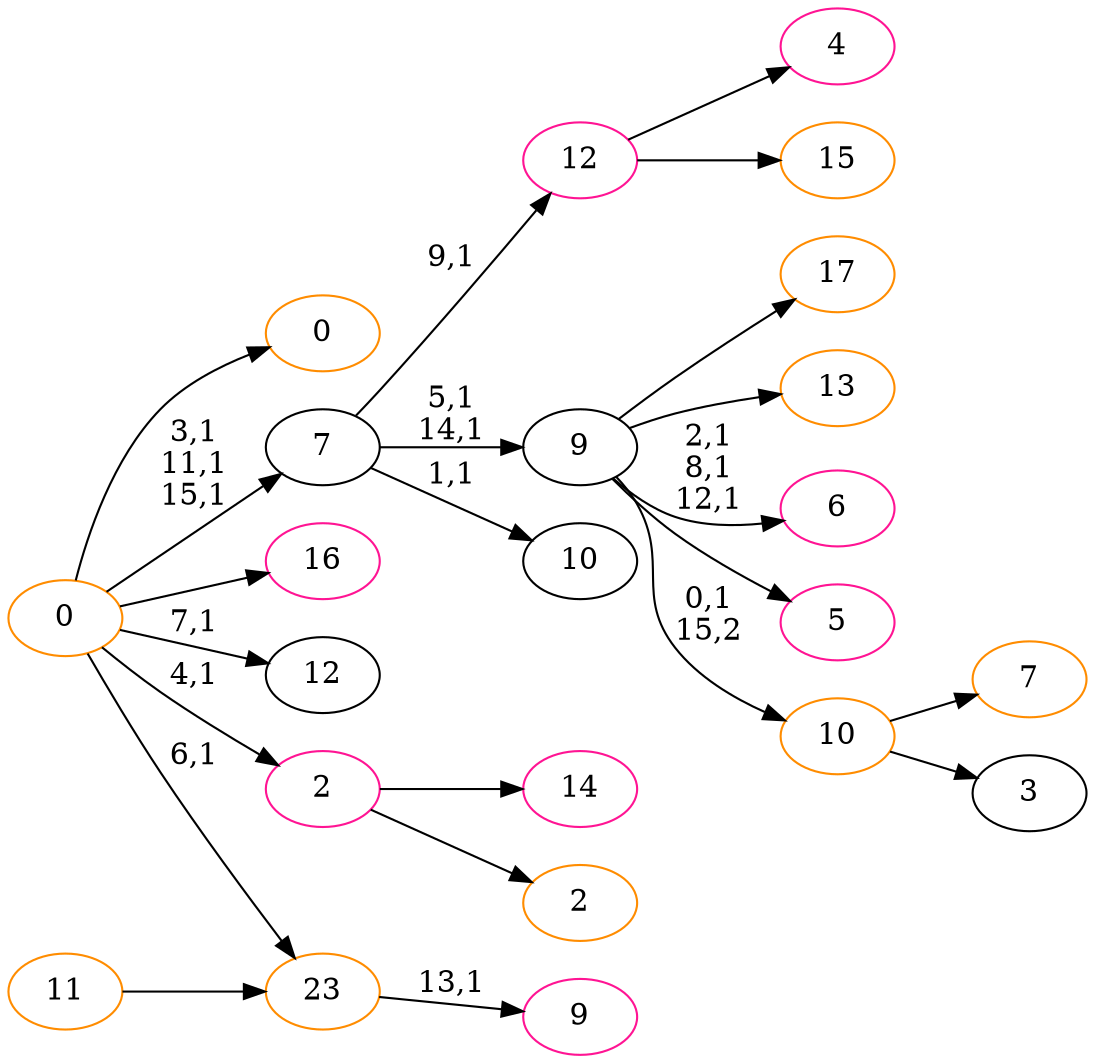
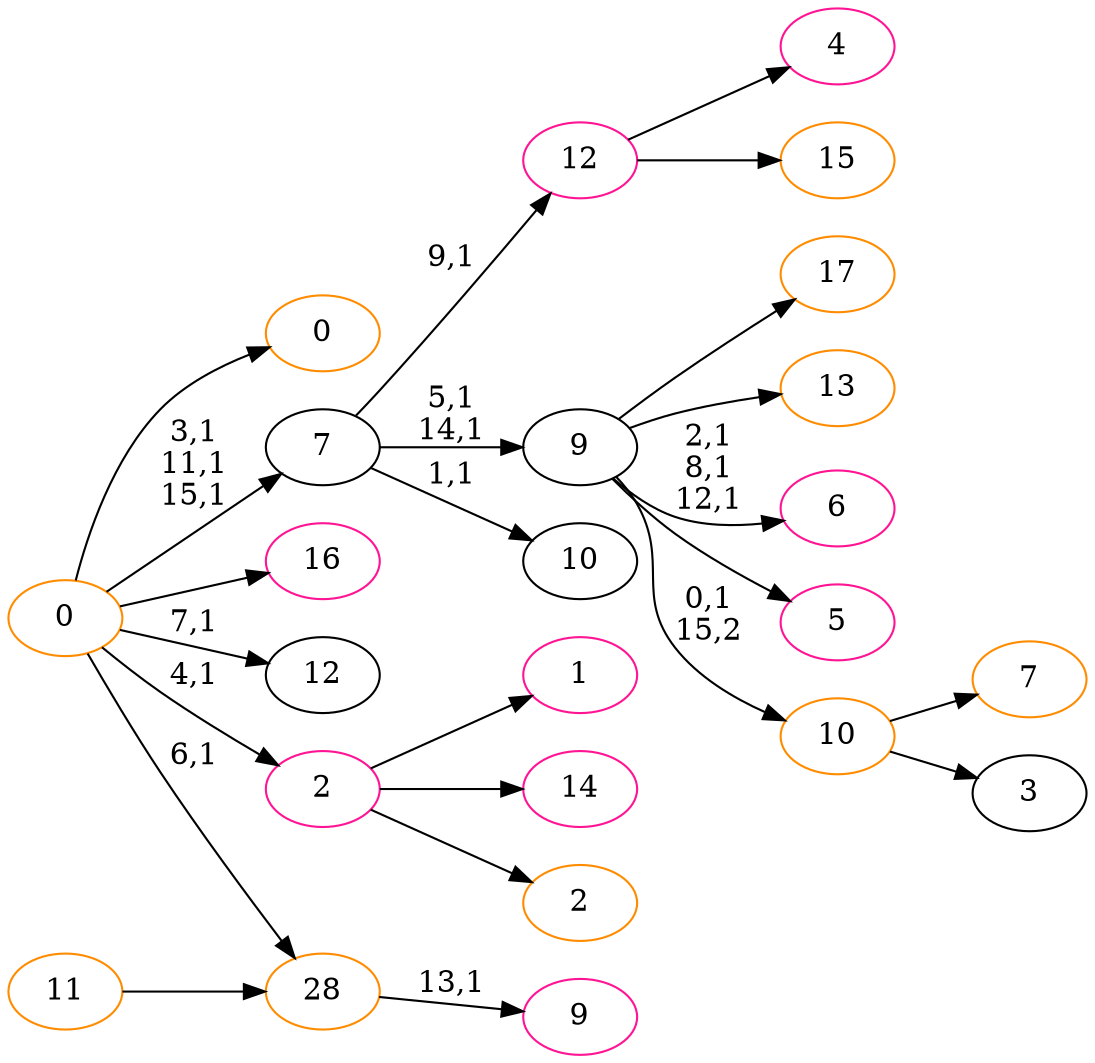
node "1": added
node "23": label "23" -> "28"
